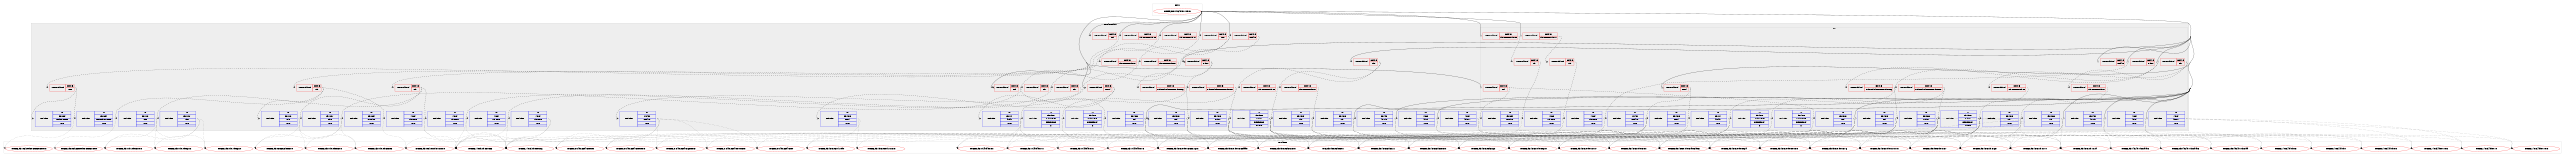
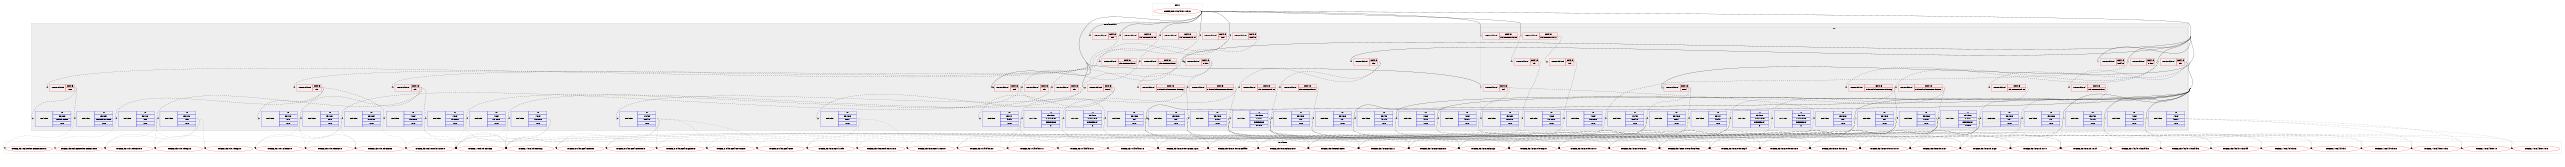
node "portage://dev-targets/rake-13.0.0": label "portage://dev-targets/rake-13.0.0" -> "portage://dev-ruby/rake-13.0.0"
node "portage://dev-lang/ocaml-4.04.2-r1": label "portage://dev-lang/ocaml-4.04.2-r1" -> "portage://dev-lang/positive-4.04.2-r1"
node "portage://dev-lang/ocaml-4.05.0-r1": added
node "none://dev-lang/perl-5.30.1": label "none://dev-lang/perl-5.30.1" -> "portage://dev-lang/perl-5.30.1"
